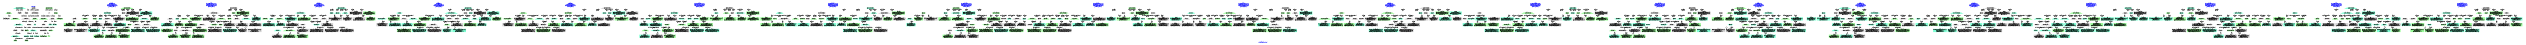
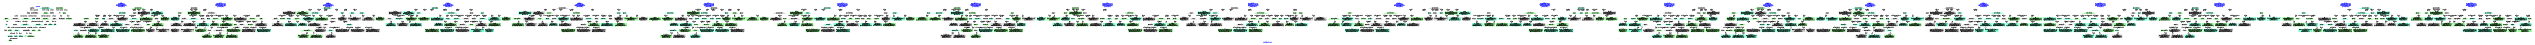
node "sourceURL": added
edge "E52_Time-Span4" -> "creationDate": reversed
